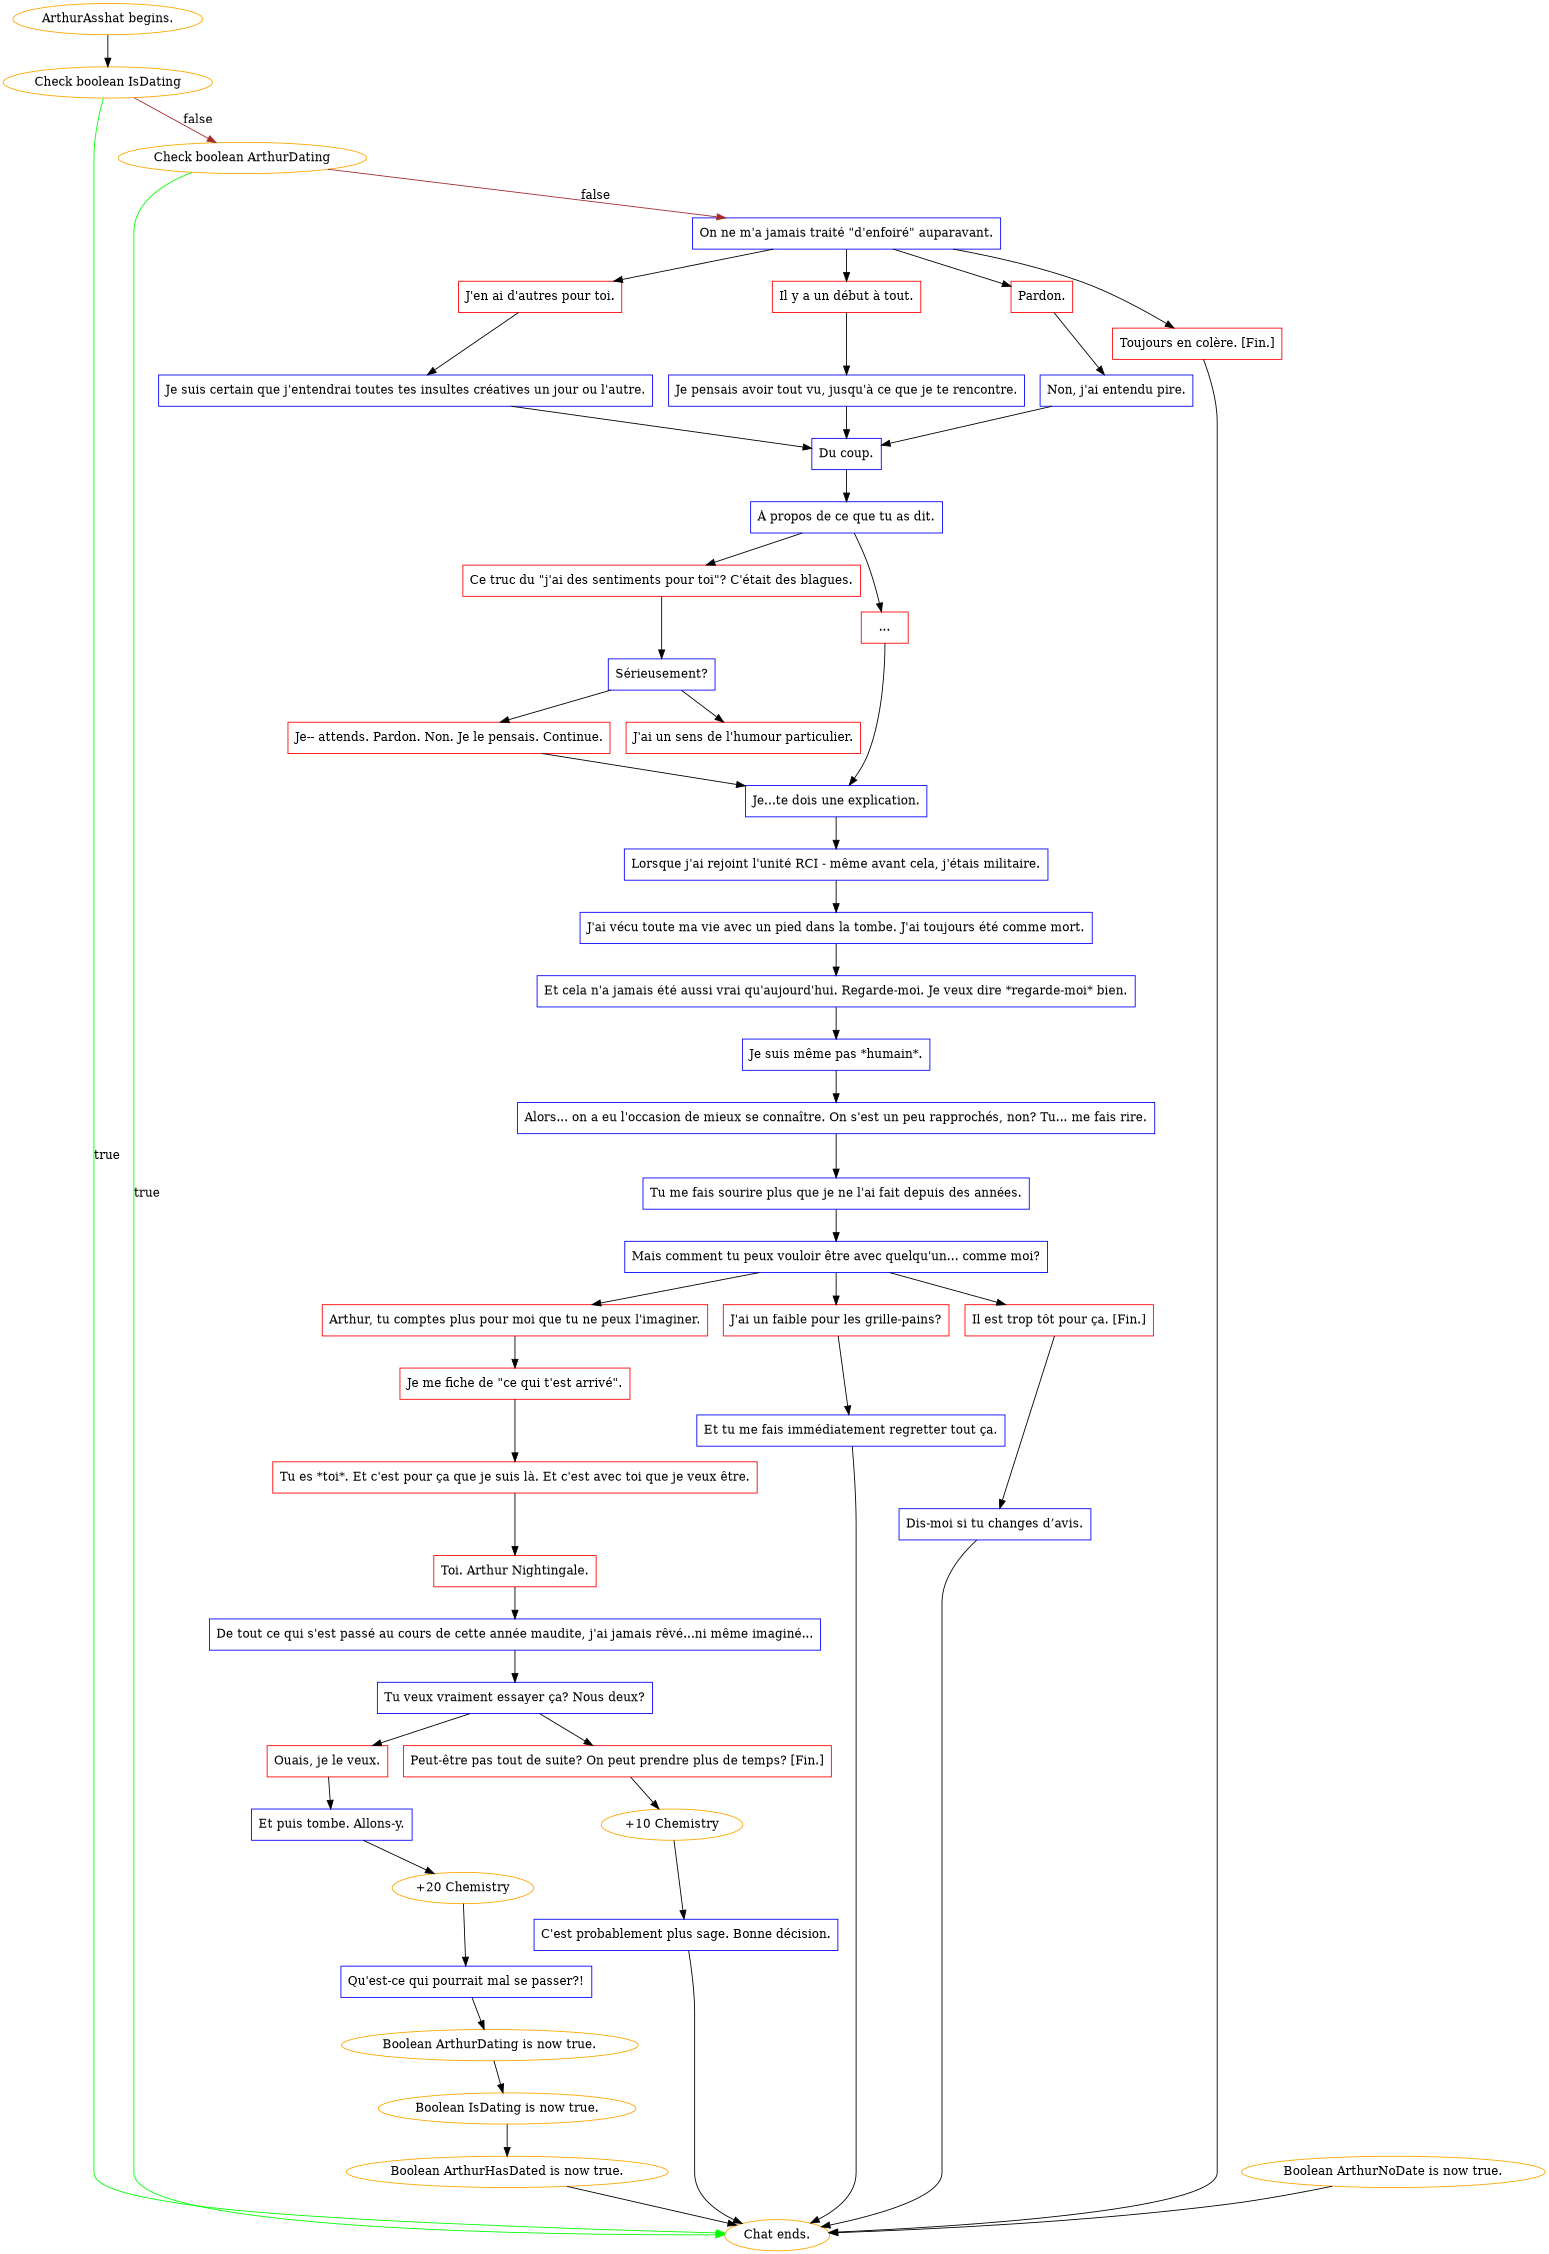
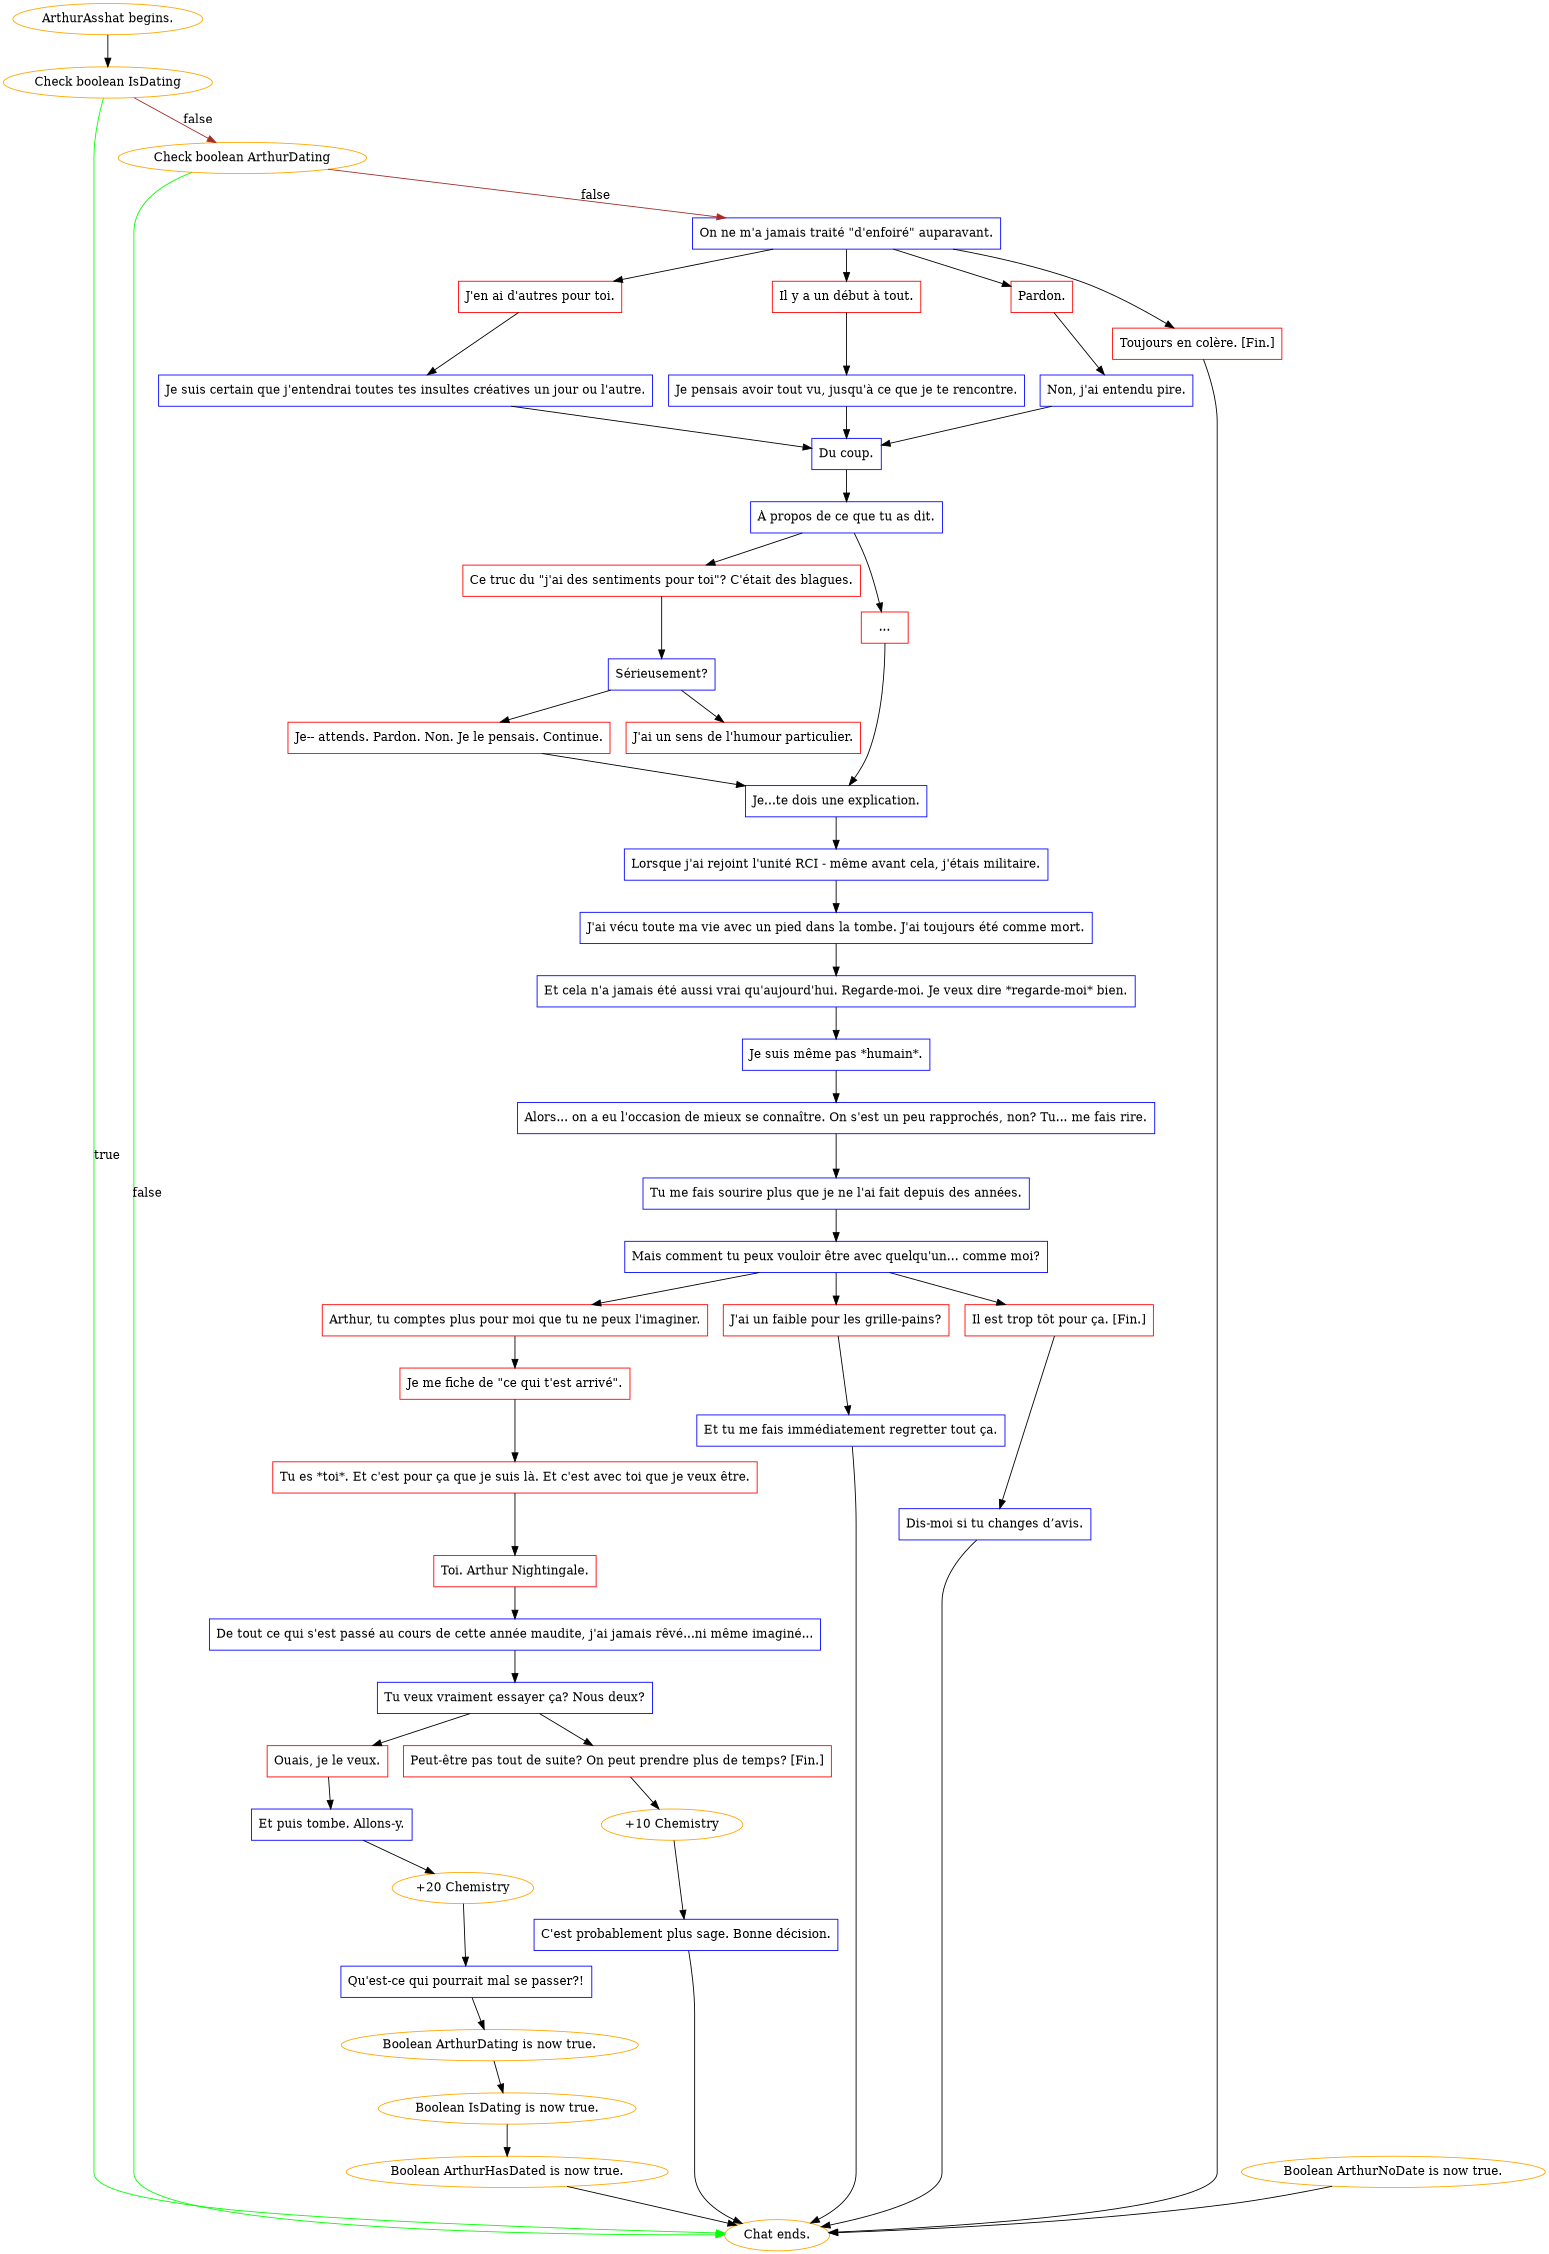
edge "Check boolean ArthurDating" -> "Chat ends.": label "true" -> "false"
